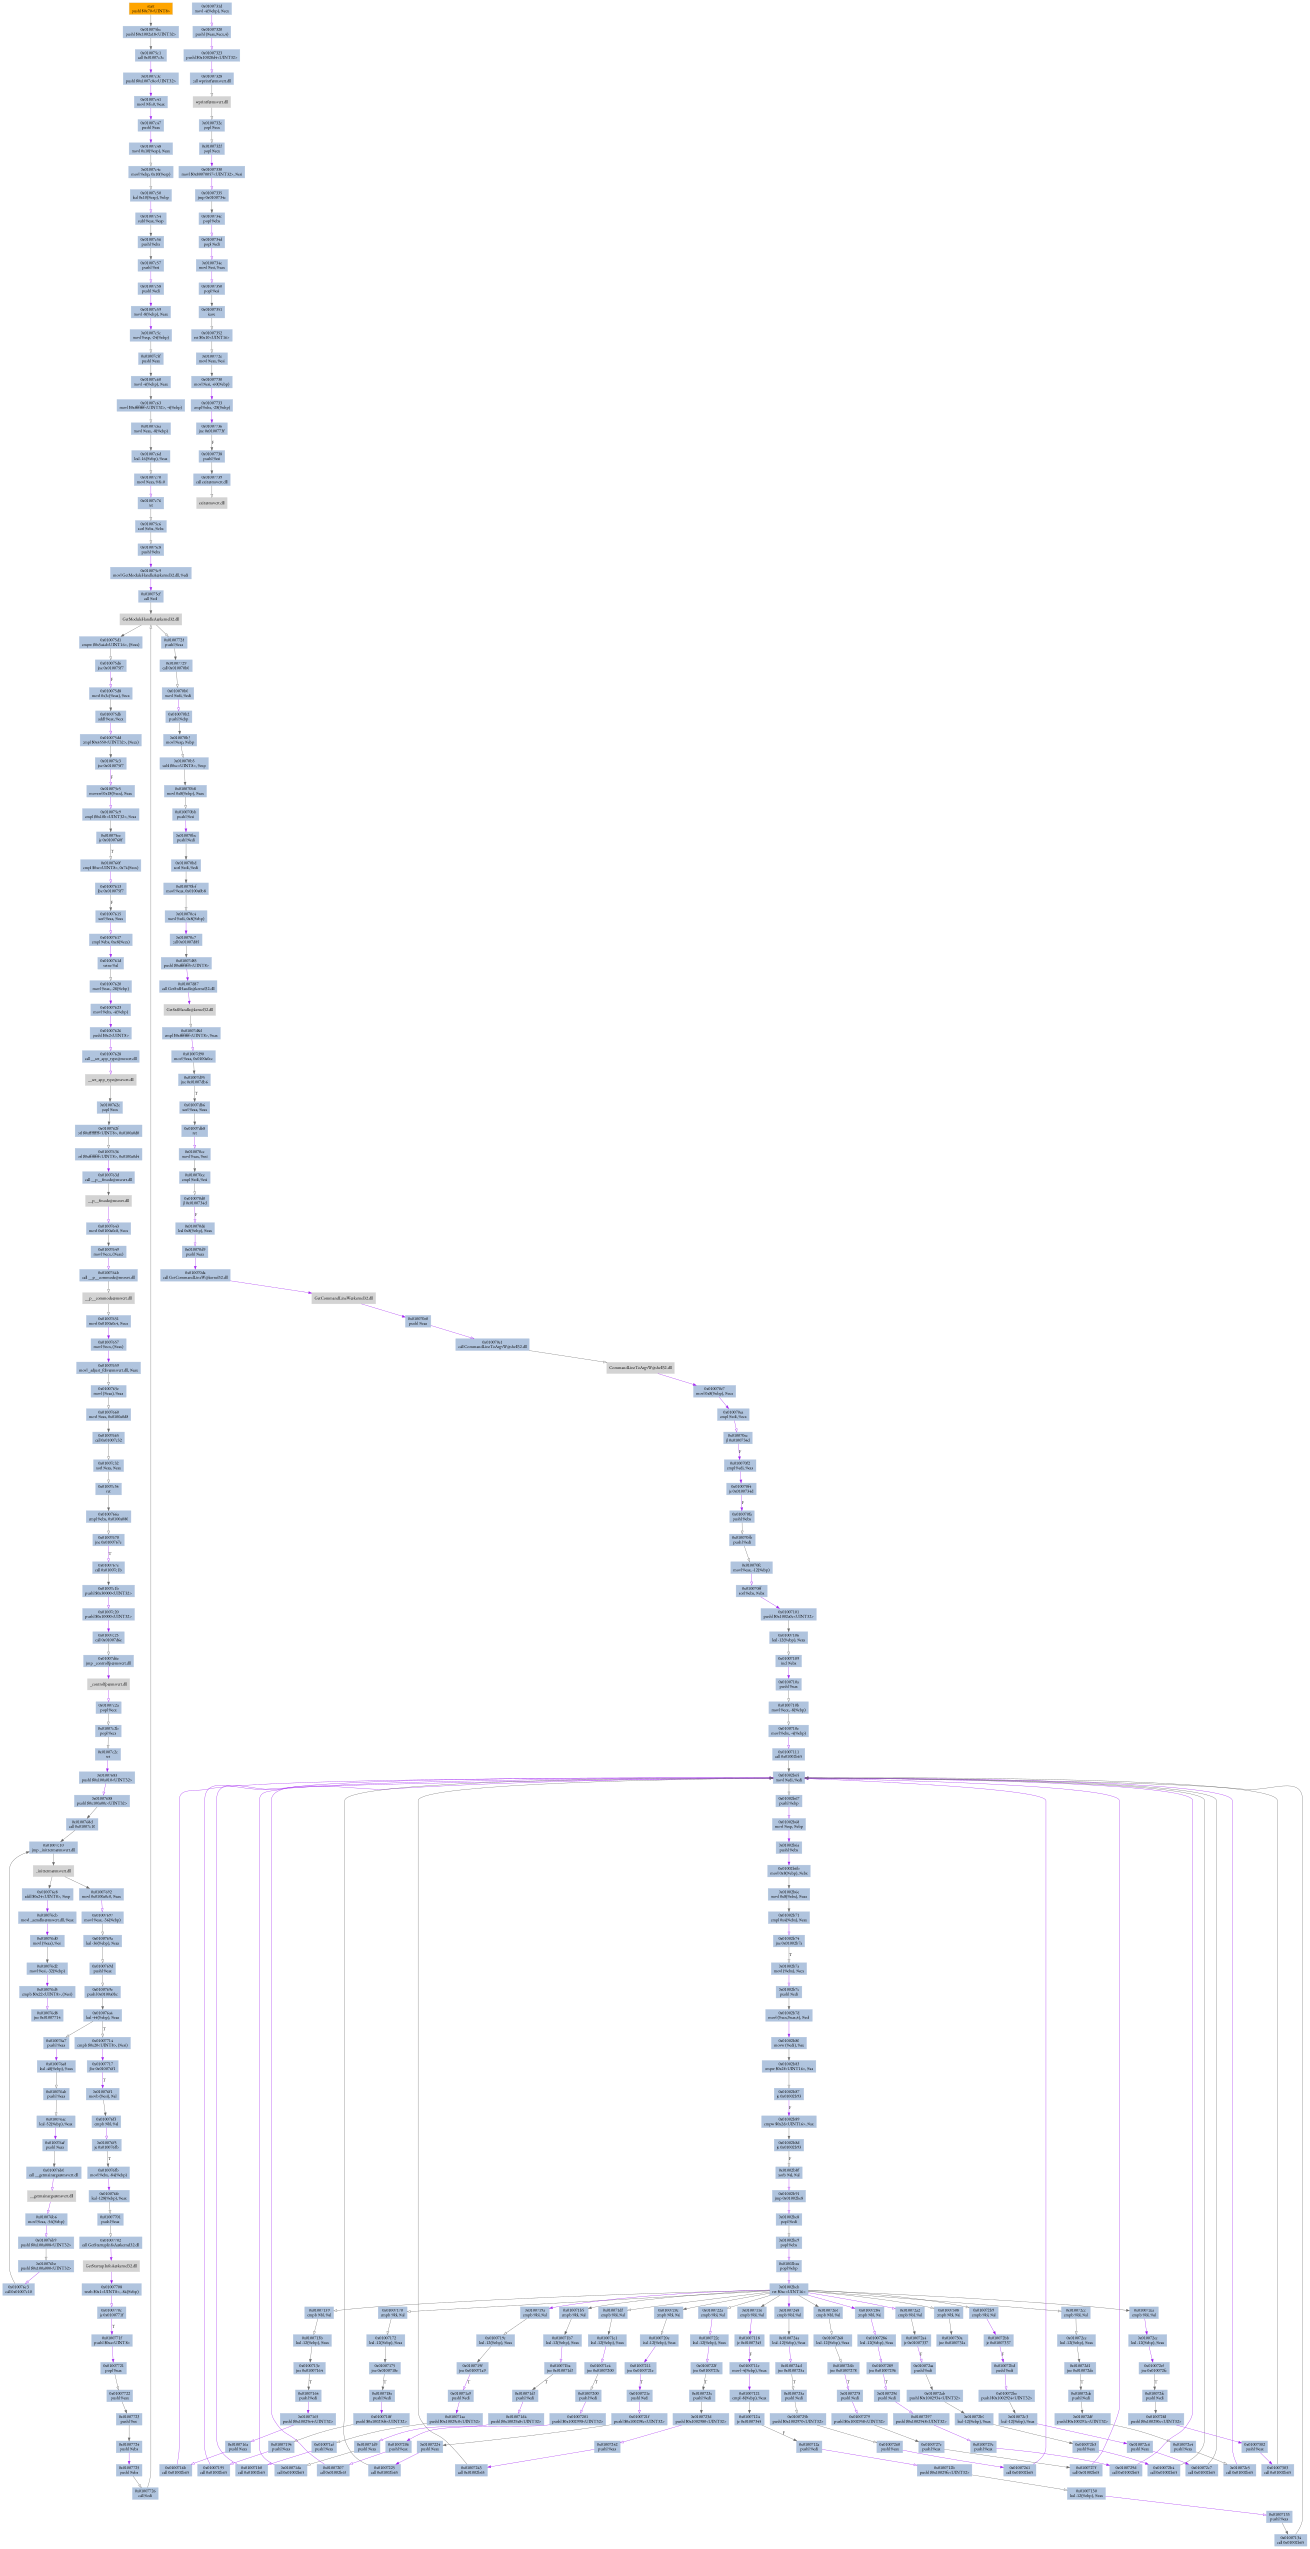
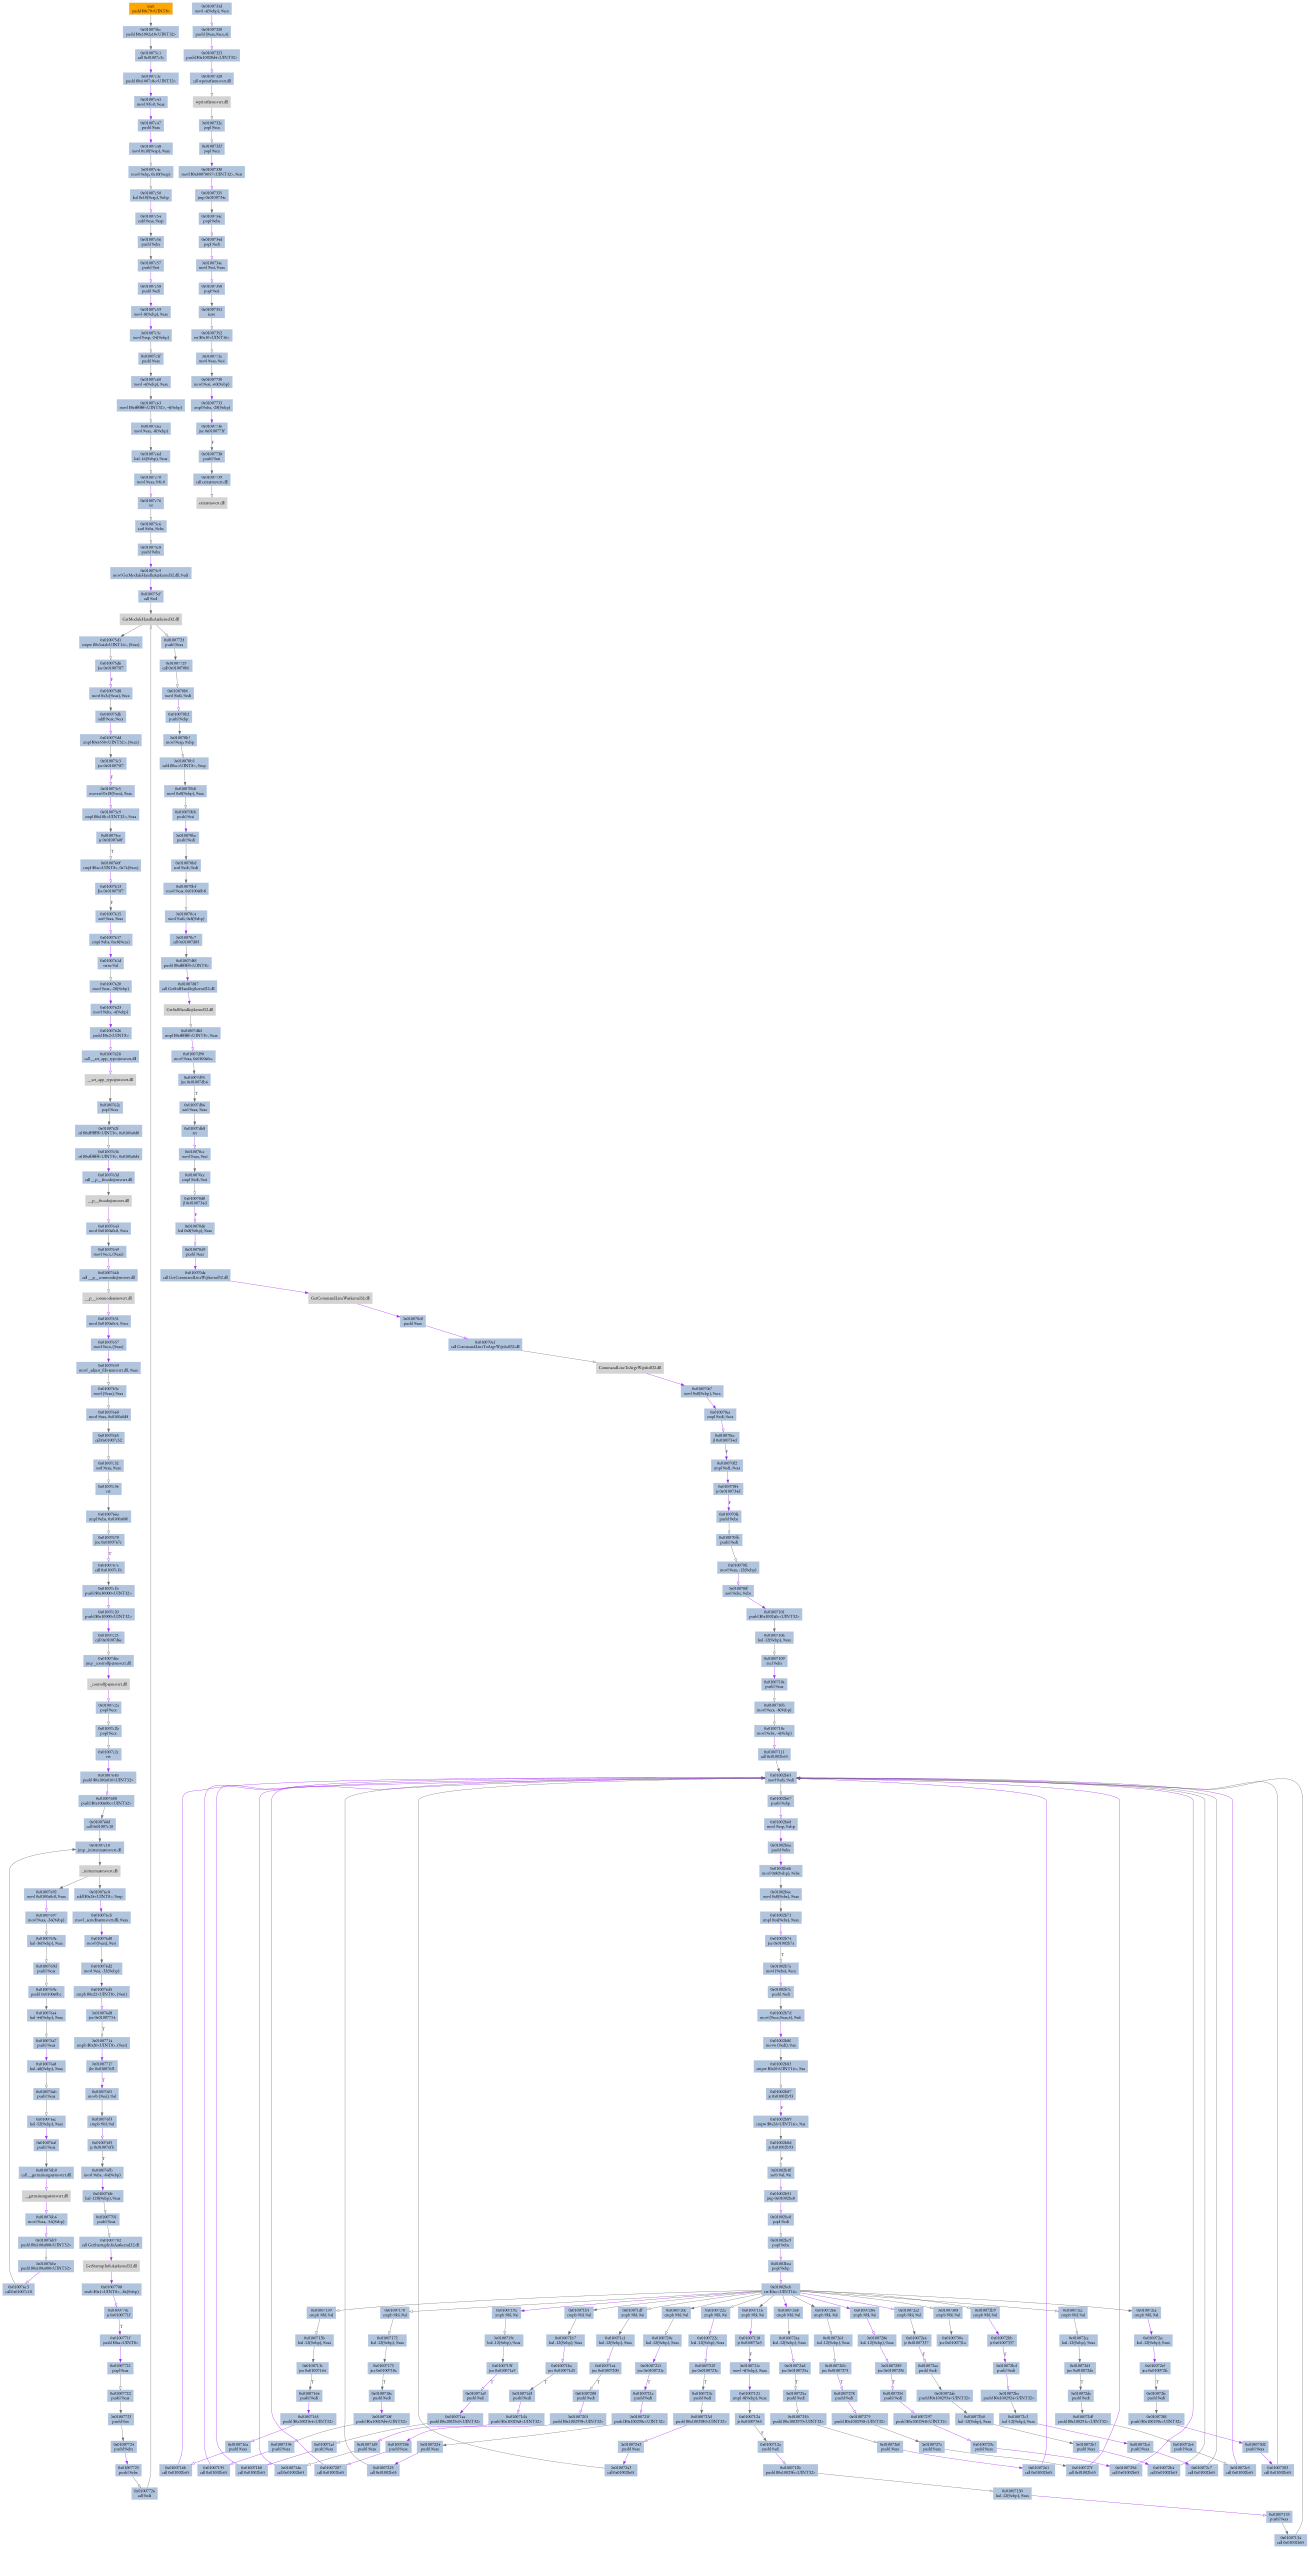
edge "__p__commode@msvcrt.dll" -> "0x01007651 movl 0x0100a0c4, %ecx": color gray40 -> purple
edge "0x010076a4 leal -44(%ebp), %eax" -> "0x01007714 cmpb $0x20<UINT8>, (%esi)": now "0x010076d8 jne 0x01007714" -> "0x01007714 cmpb $0x20<UINT8>, (%esi)"
